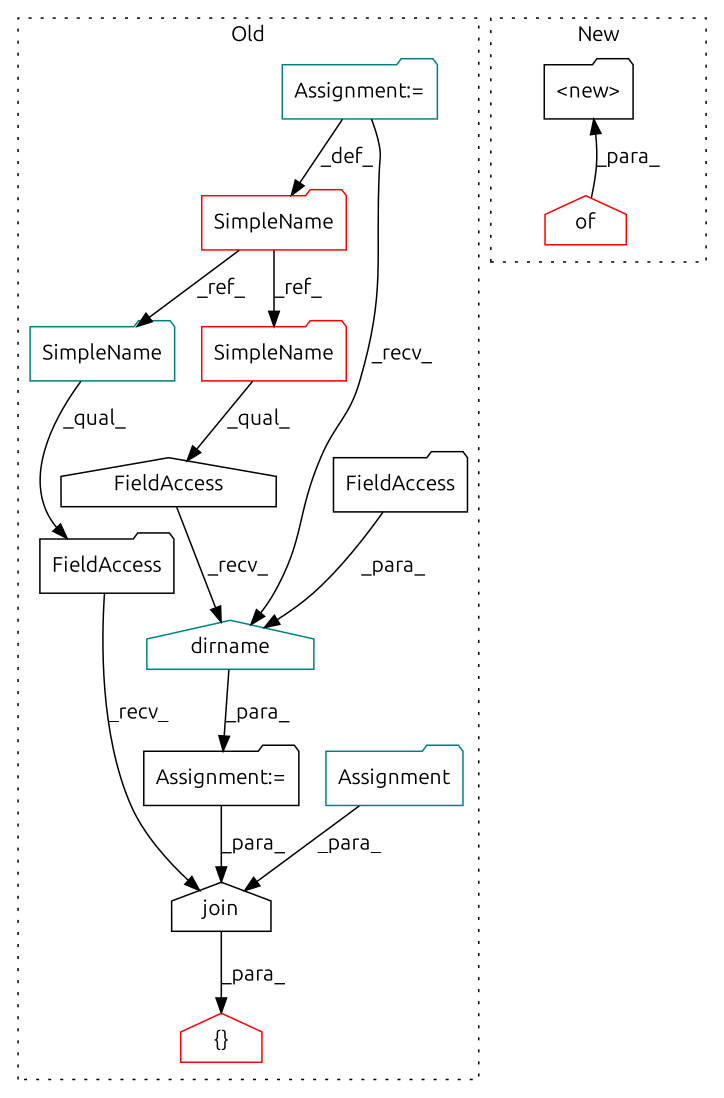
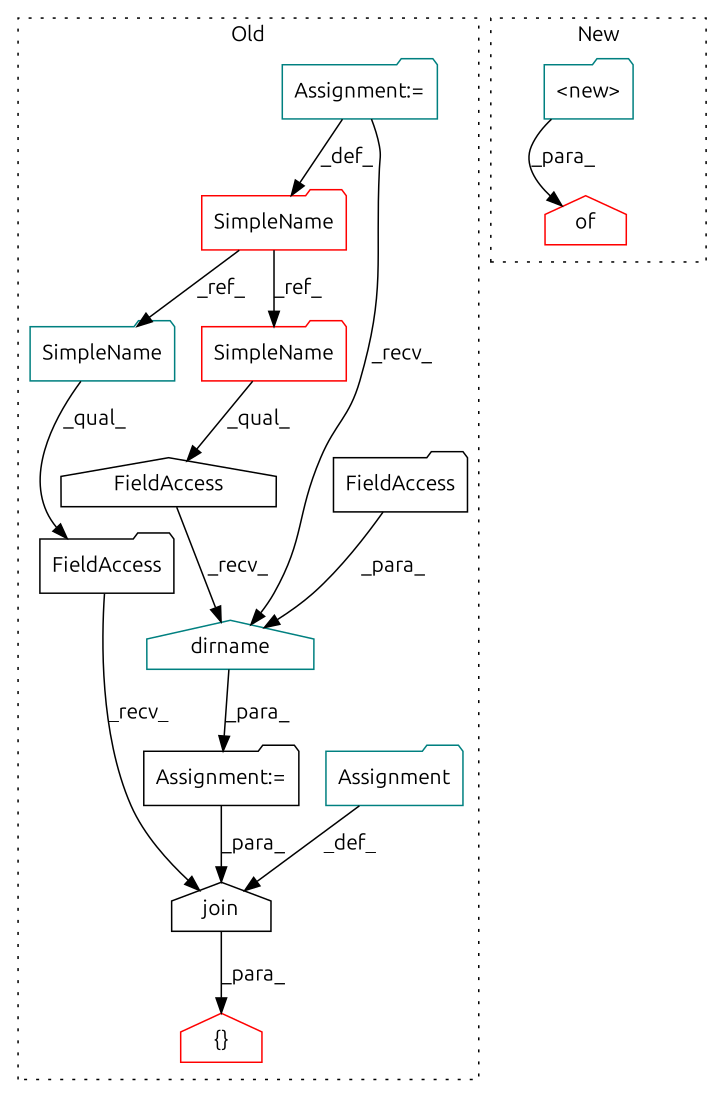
node "<new>": color black -> teal
edge "of" -> "<new>": reversed
edge "Assignment" -> "join": label "_para_" -> "_def_"
